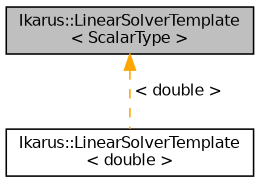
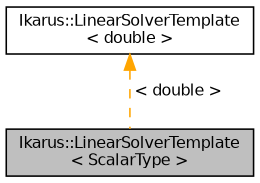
edge "Ikarus::LinearSolverTemplate < double >" -> "Ikarus::LinearSolverTemplate < ScalarType >": reversed
